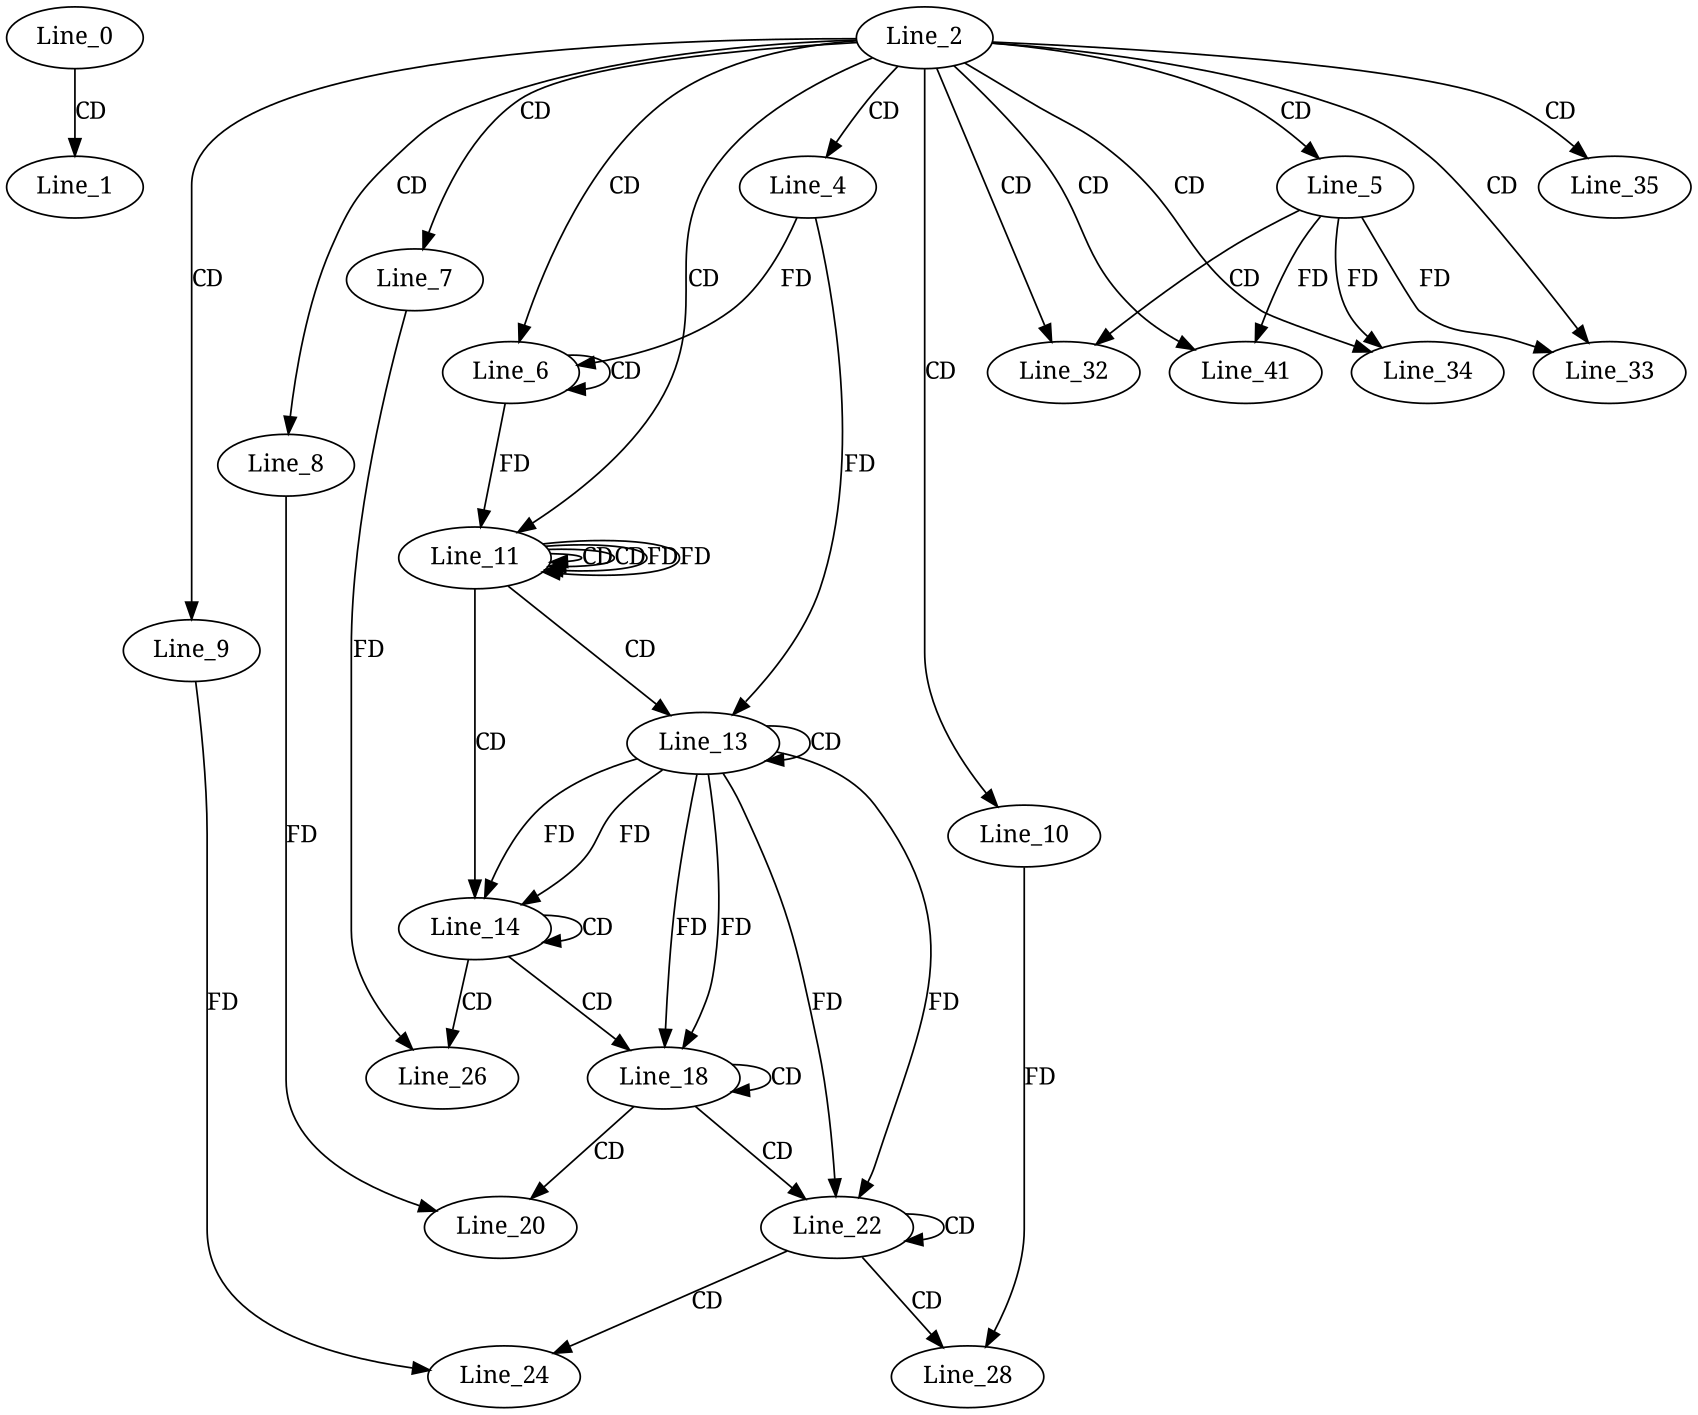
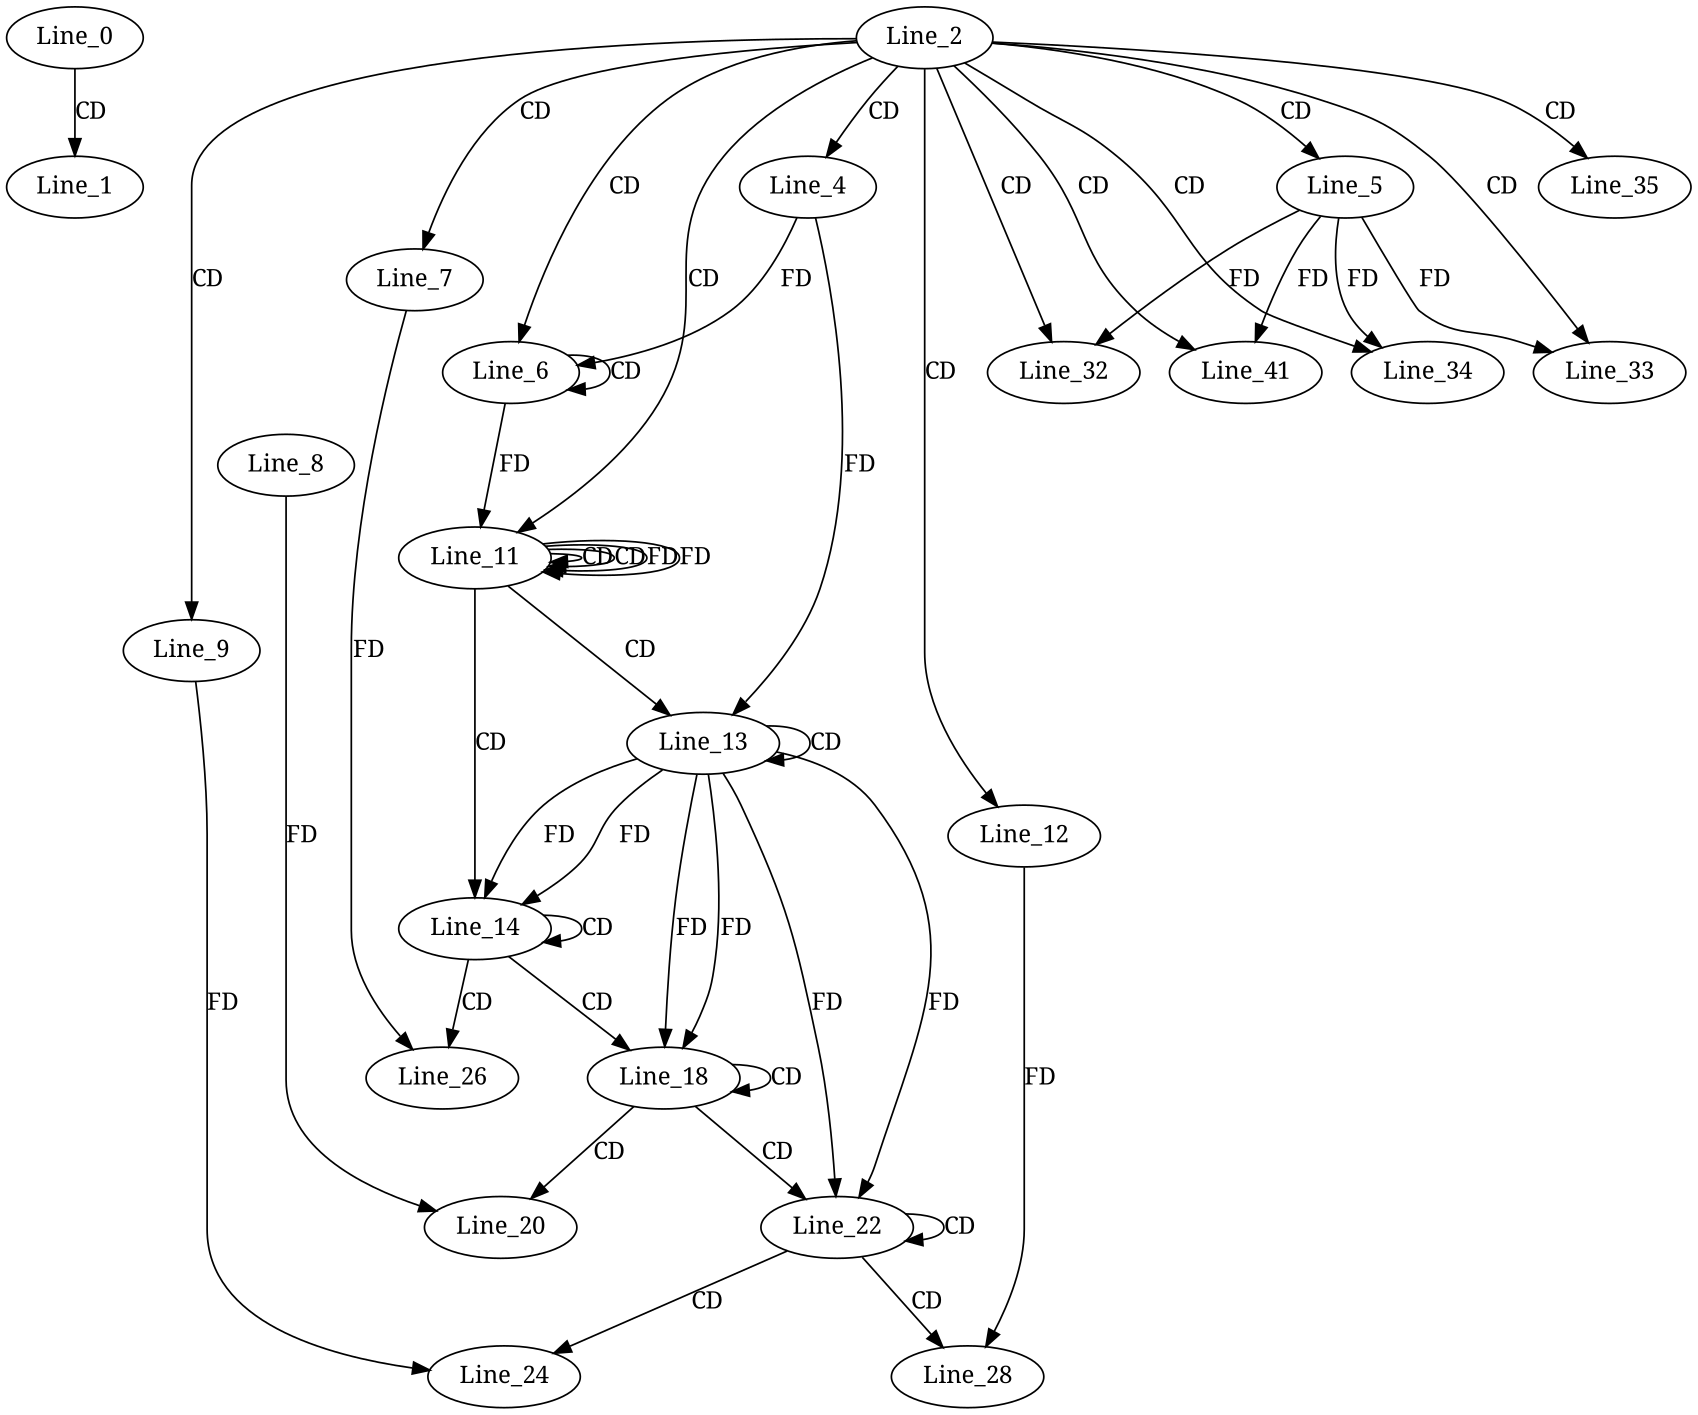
edge "Line_2" -> "Line_8": removed, label "CD"
edge "Line_5" -> "Line_32": label "CD" -> "FD"
node "Line_10": label "Line_10" -> "Line_12"
